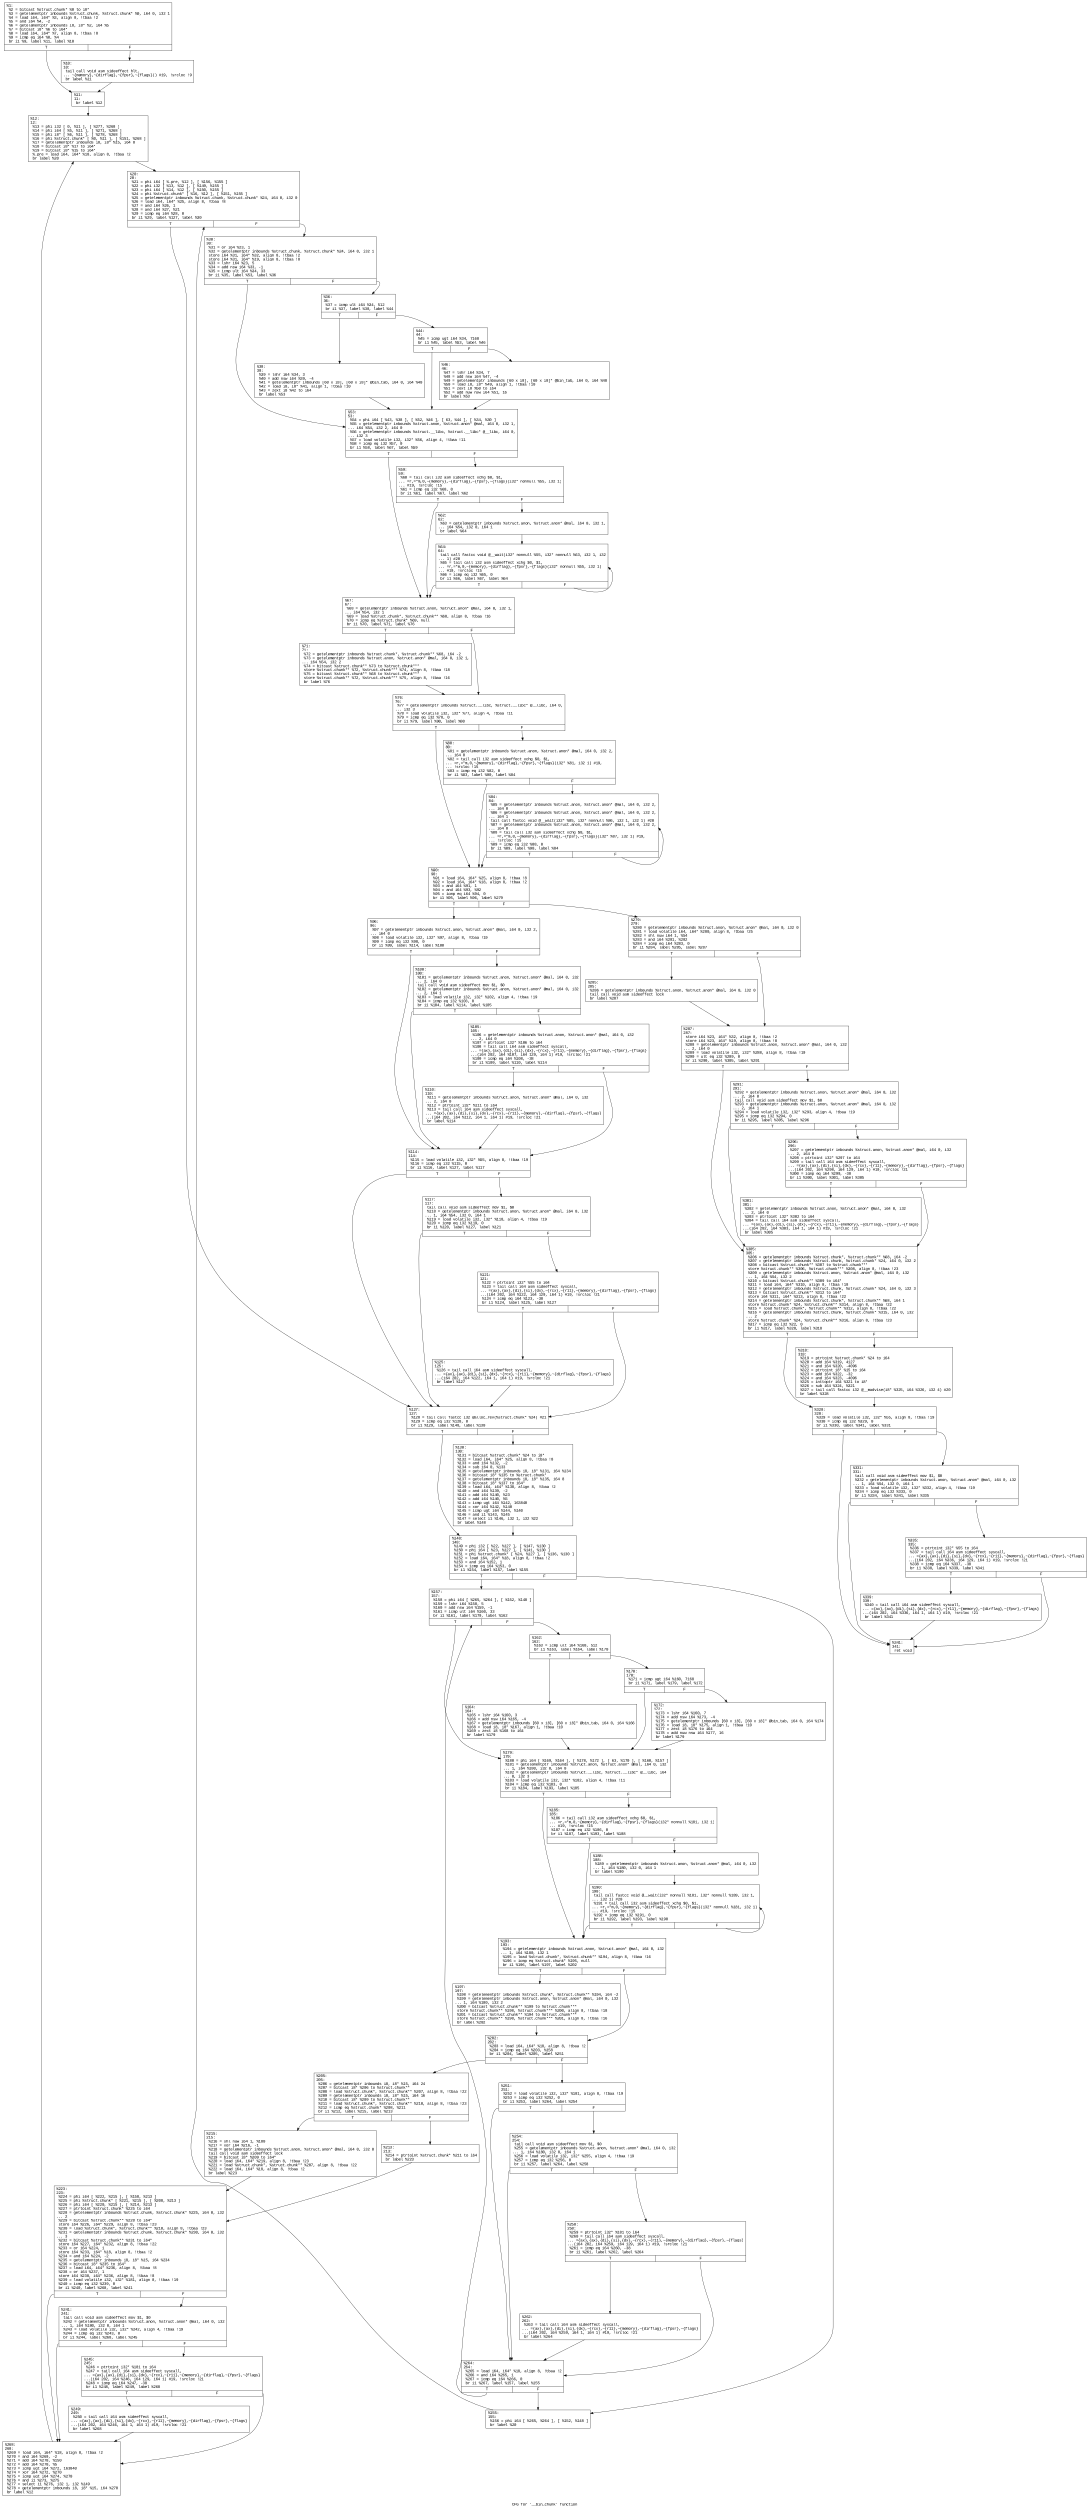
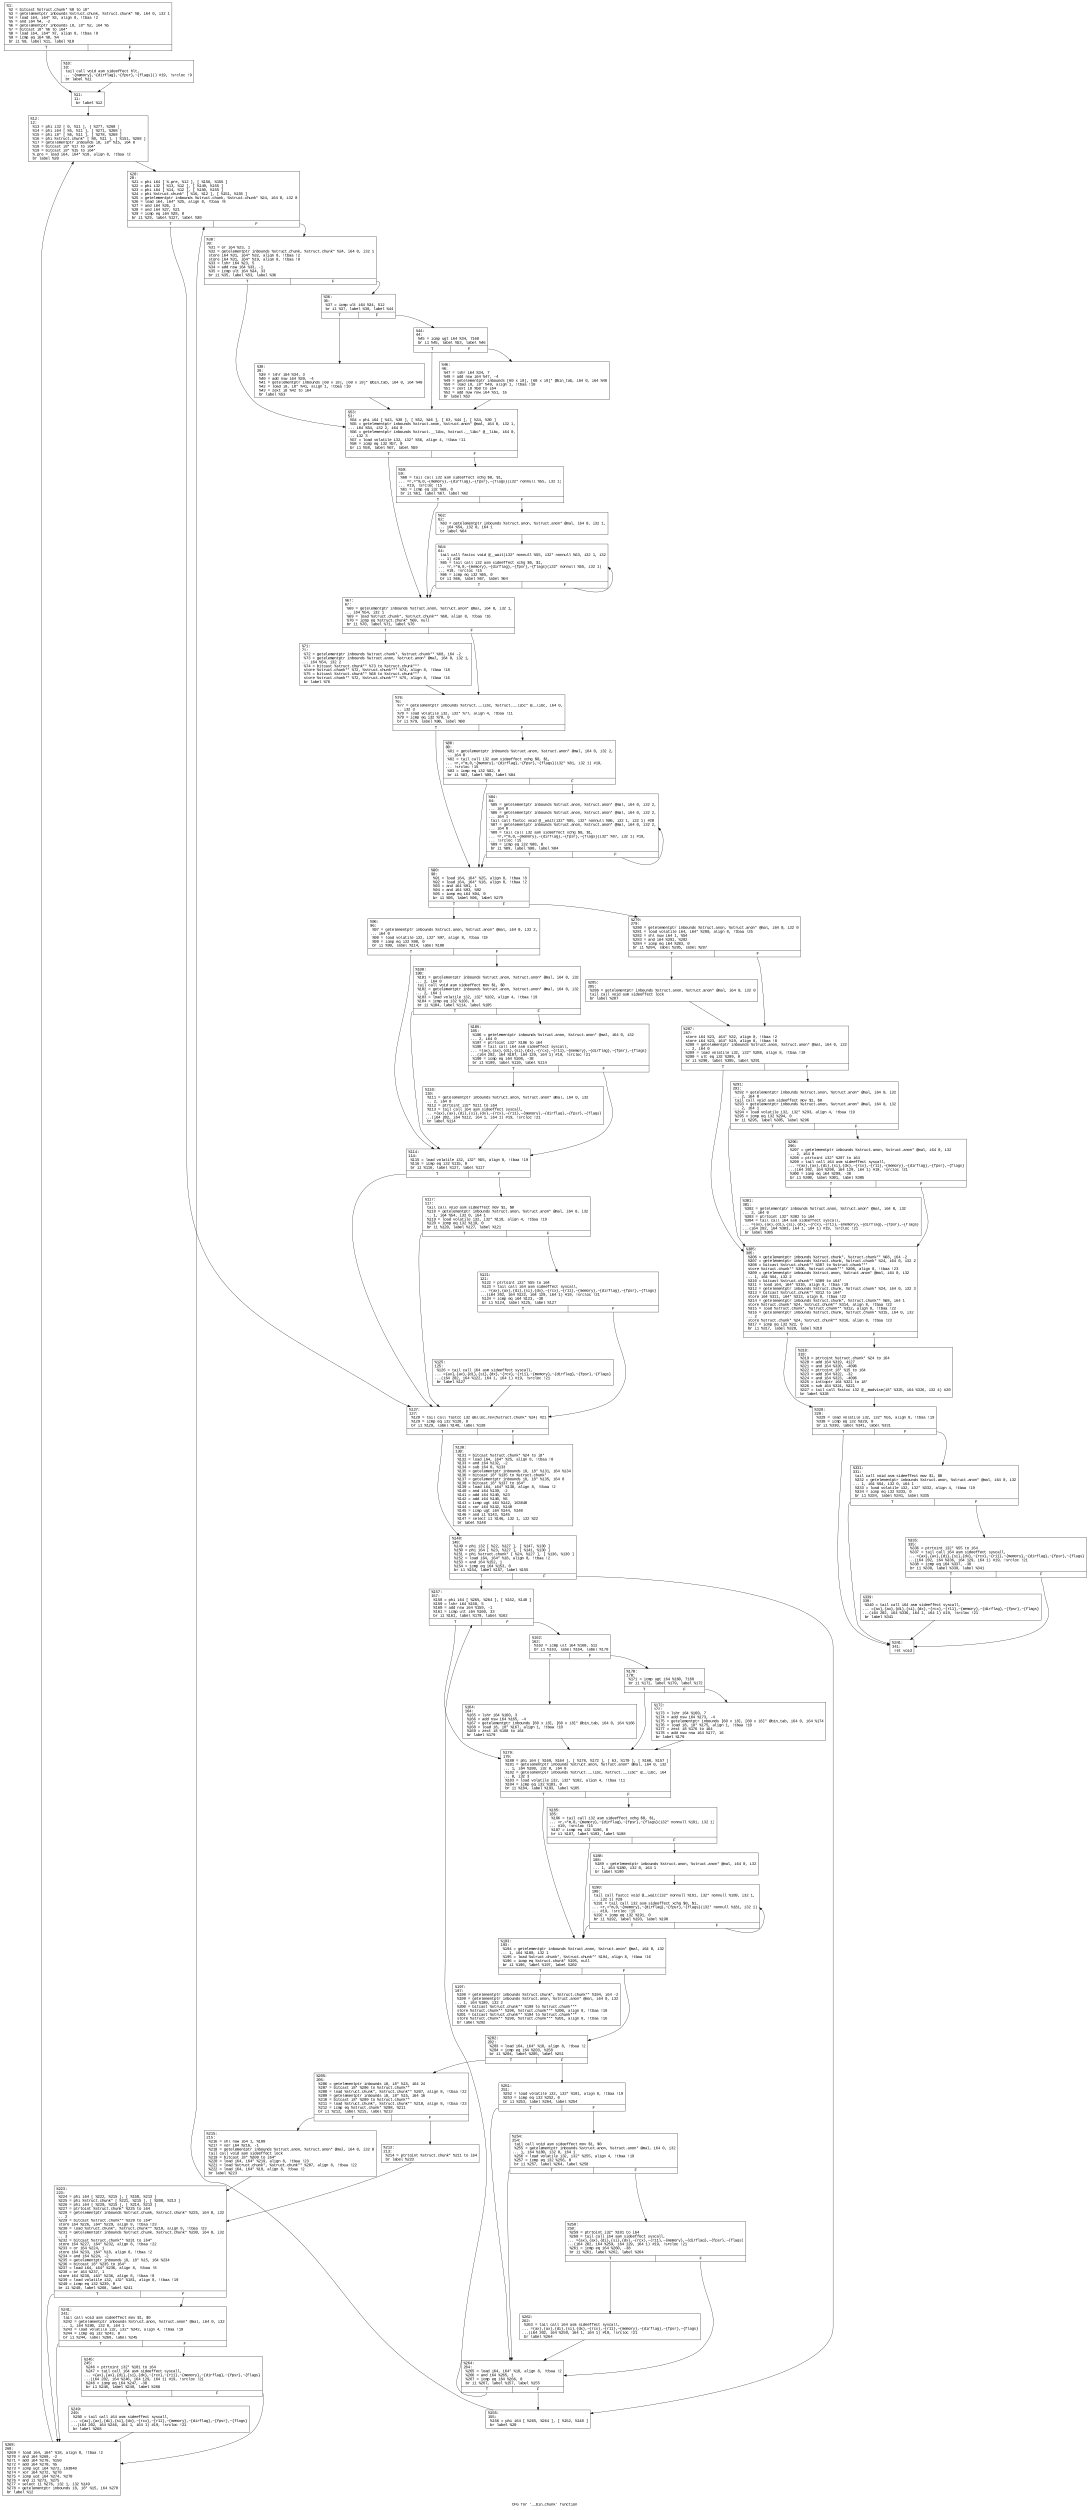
edge "%121:" -> "%125:": removed
